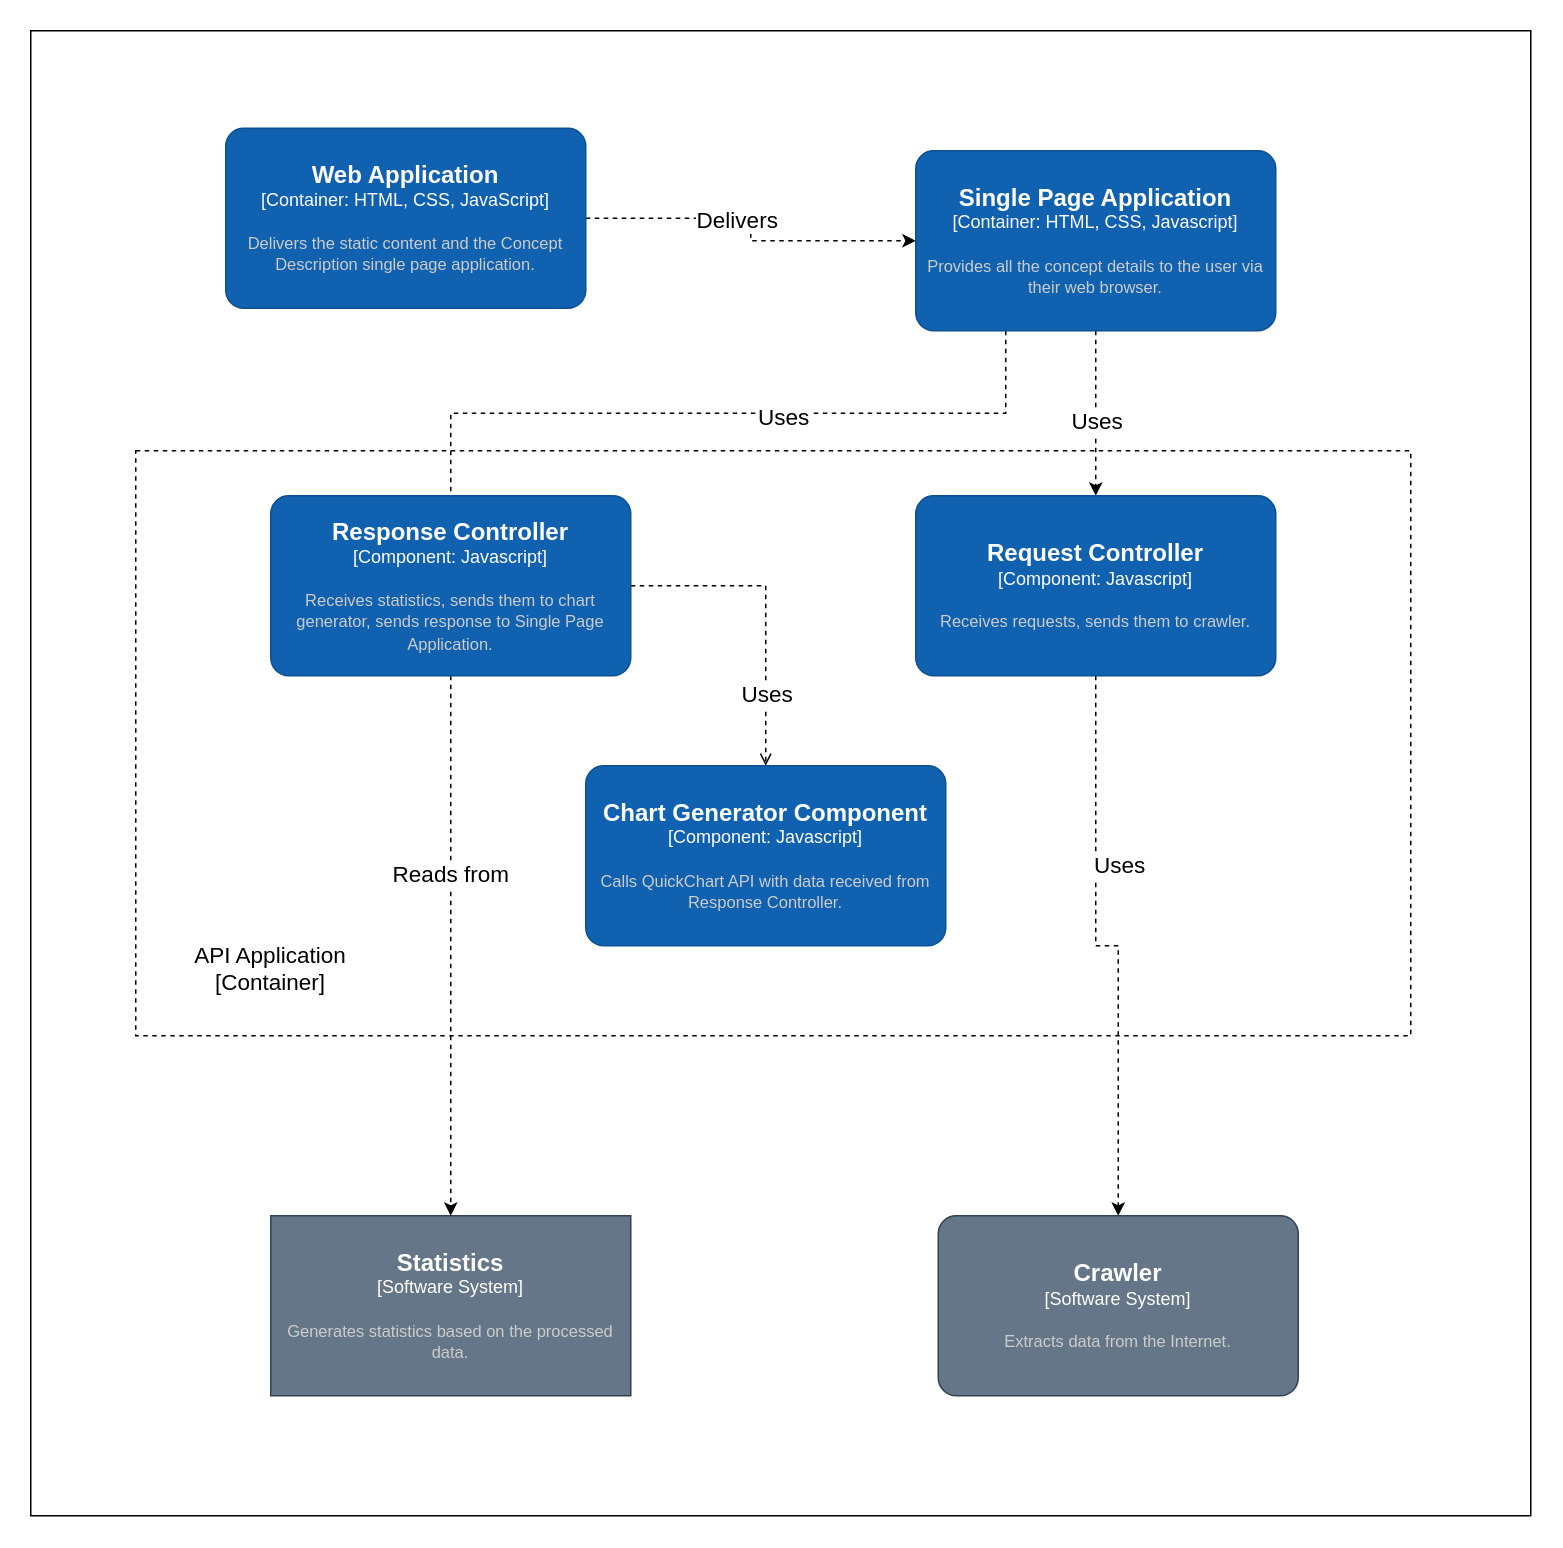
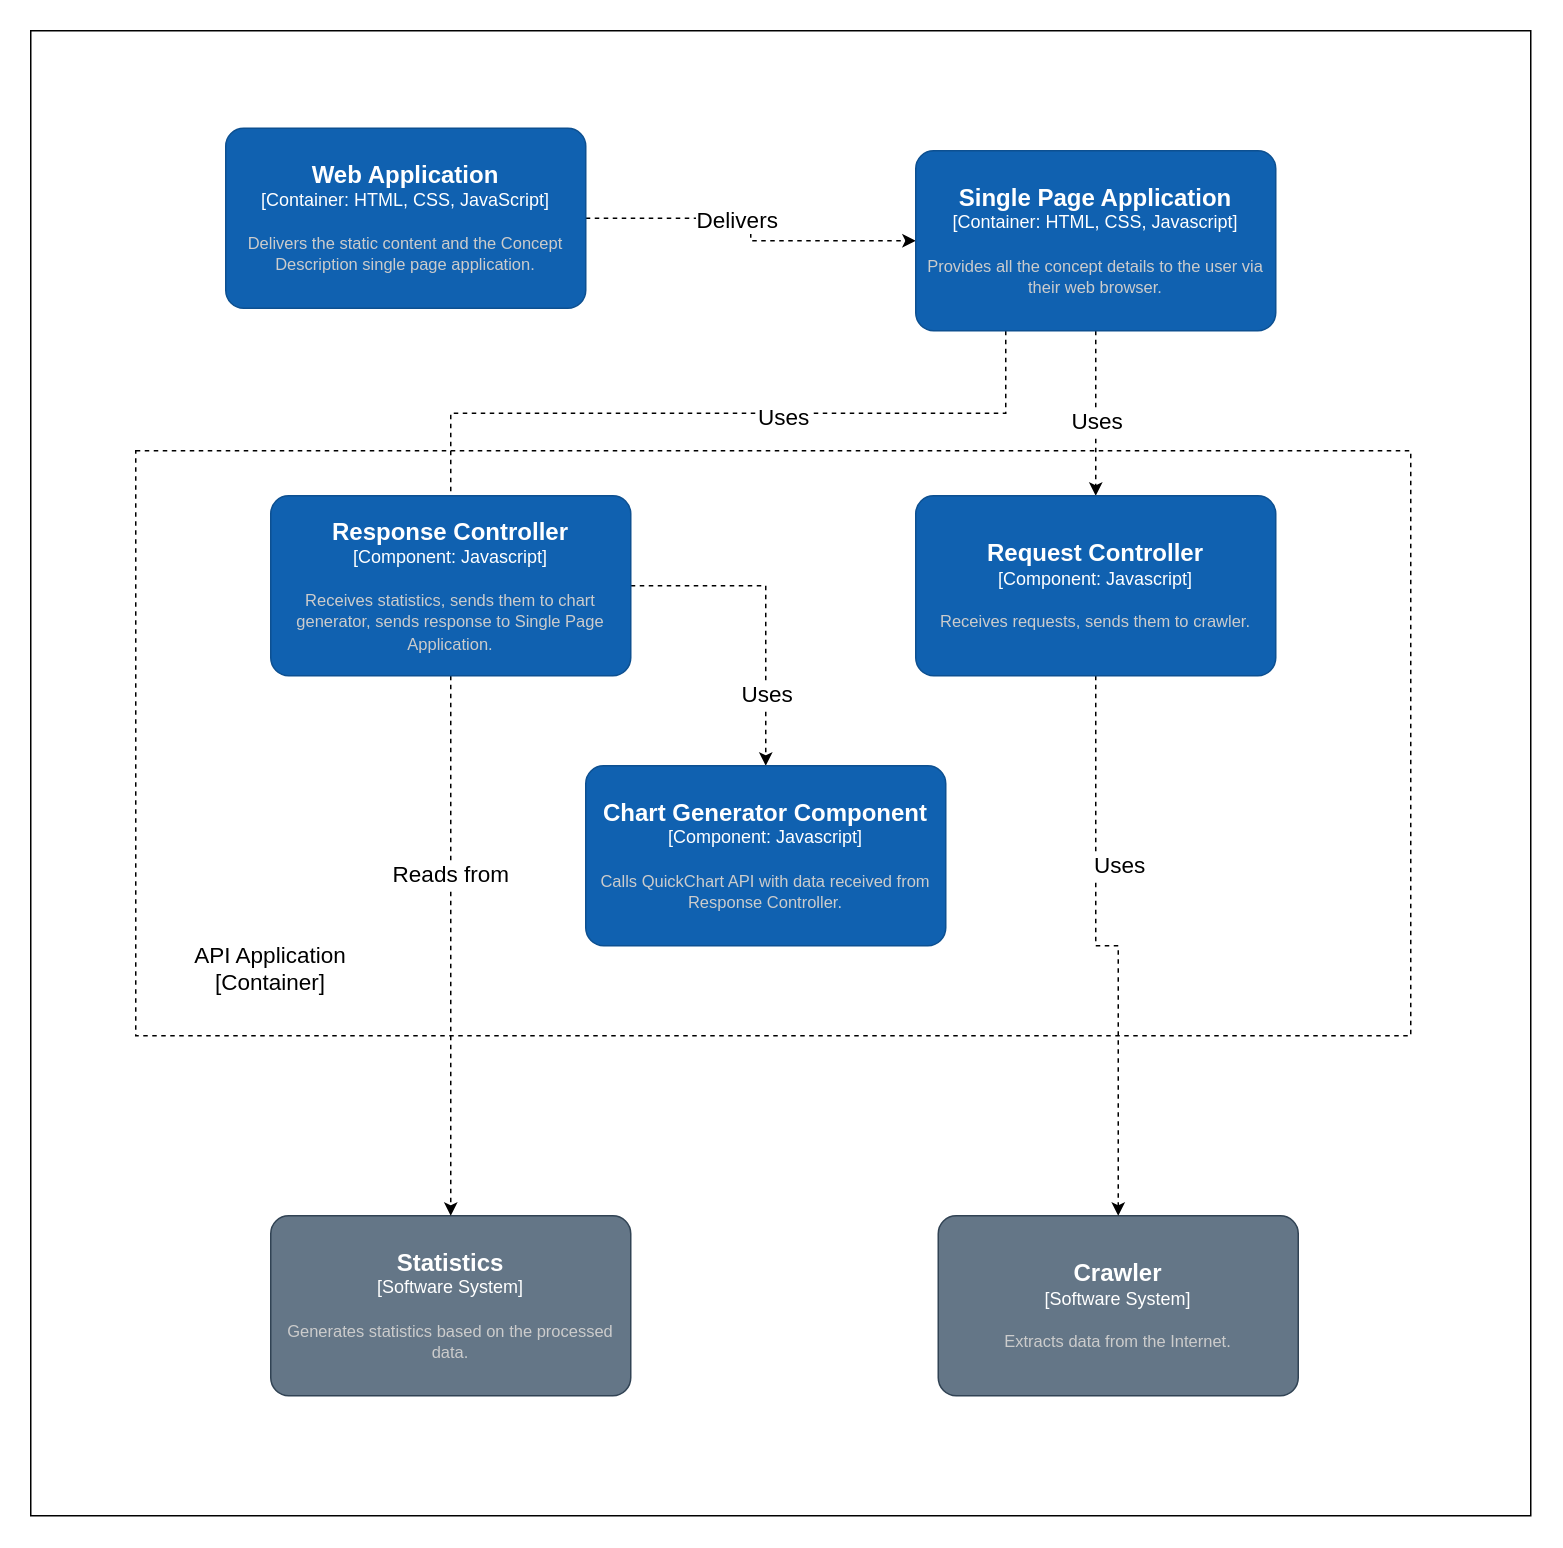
edge "Response Controller [Component: Javascript] Receives statistics, sends them to chart generator, sends response to Single Page Application." -> "Chart Generator Component [Component: Javascript] Calls QuickChart API with data received from Response Controller.": arrowhead open -> classic
node "Statistics [Software System] Generates statistics based on the processed data.": shape rectangle -> rounded rectangle
